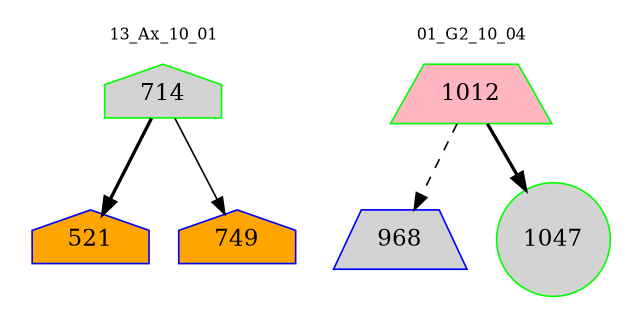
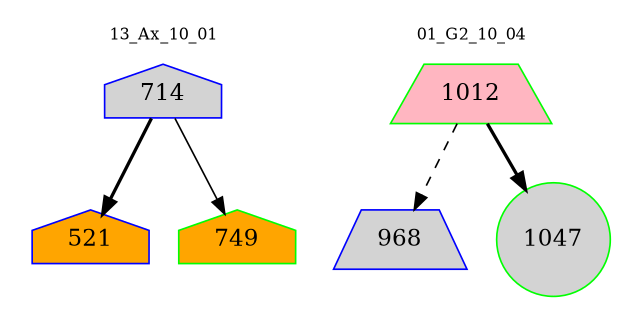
node "714": color green -> blue
node "749": color blue -> green
